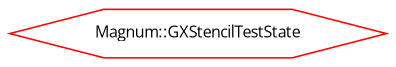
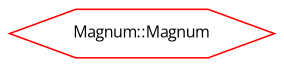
node "Magnum::GXStencilTestState": label "Magnum::GXStencilTestState" -> "Magnum::Magnum"
